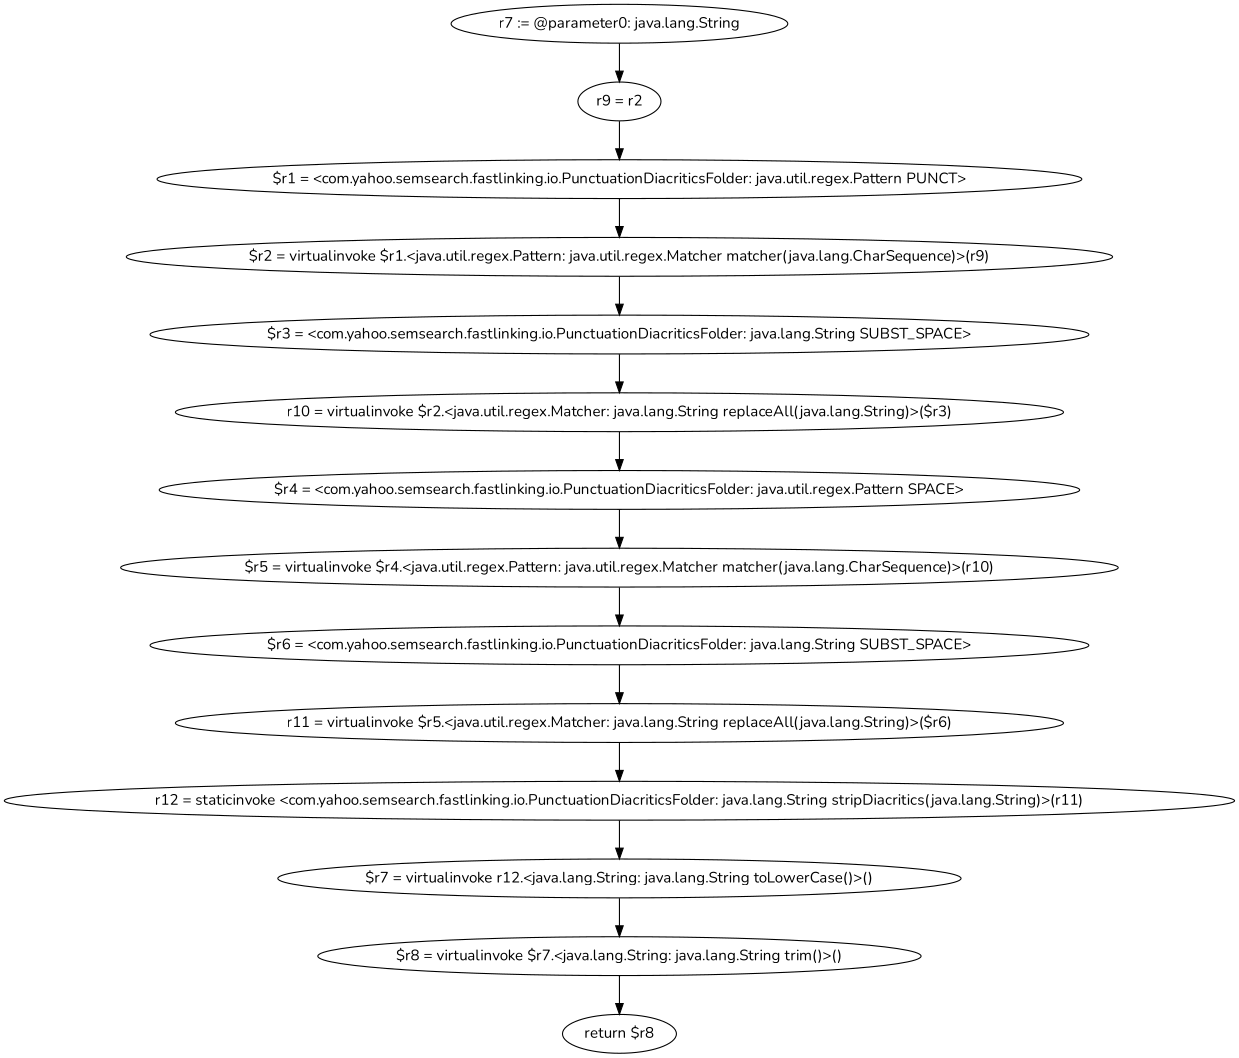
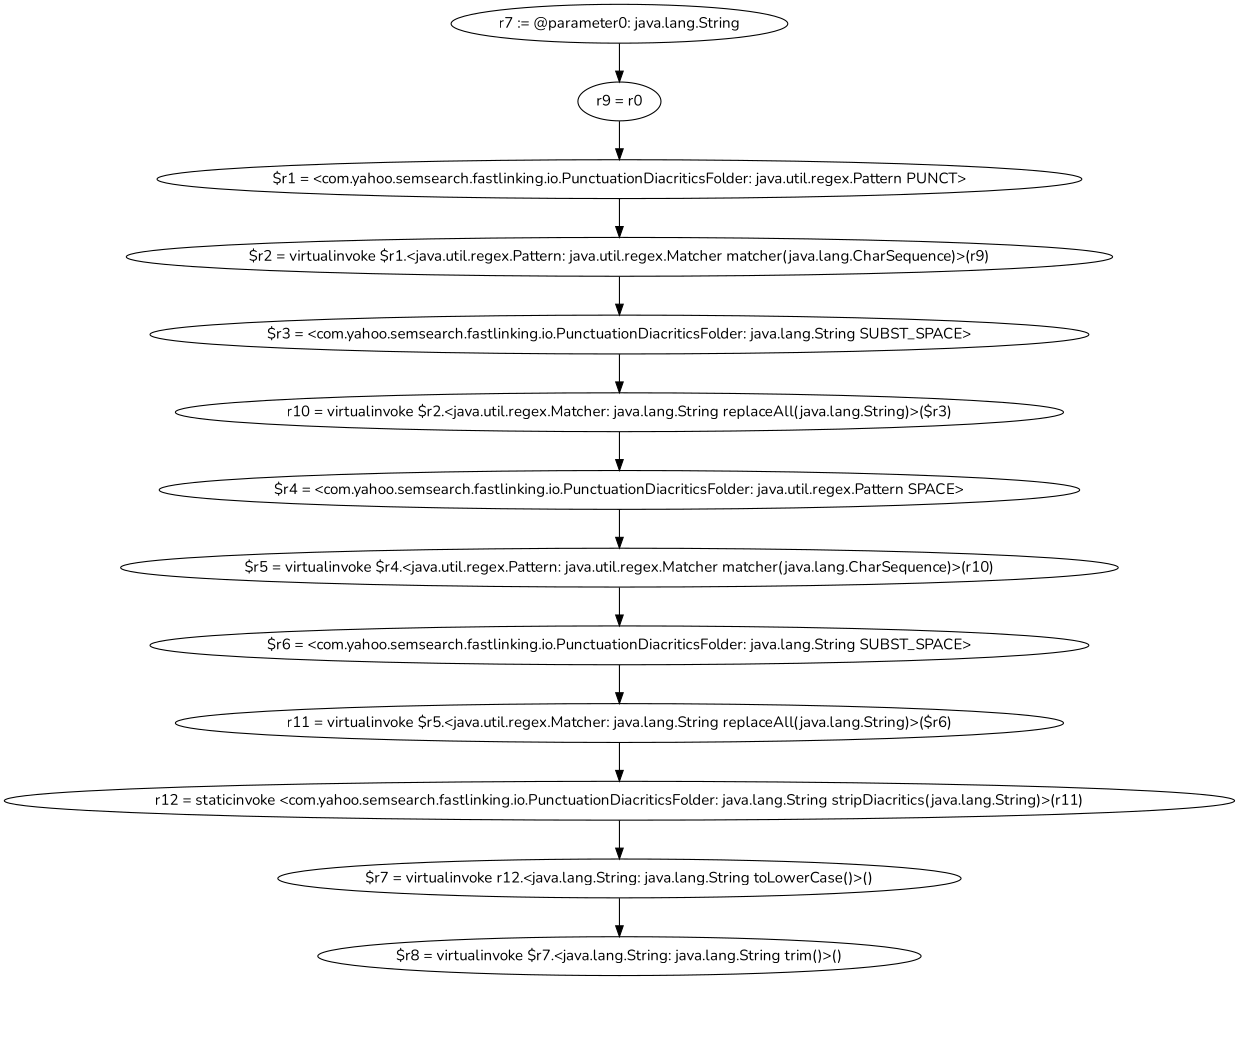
node "r9 = r2": label "r9 = r2" -> "r9 = r0"
node "return $r8": removed
